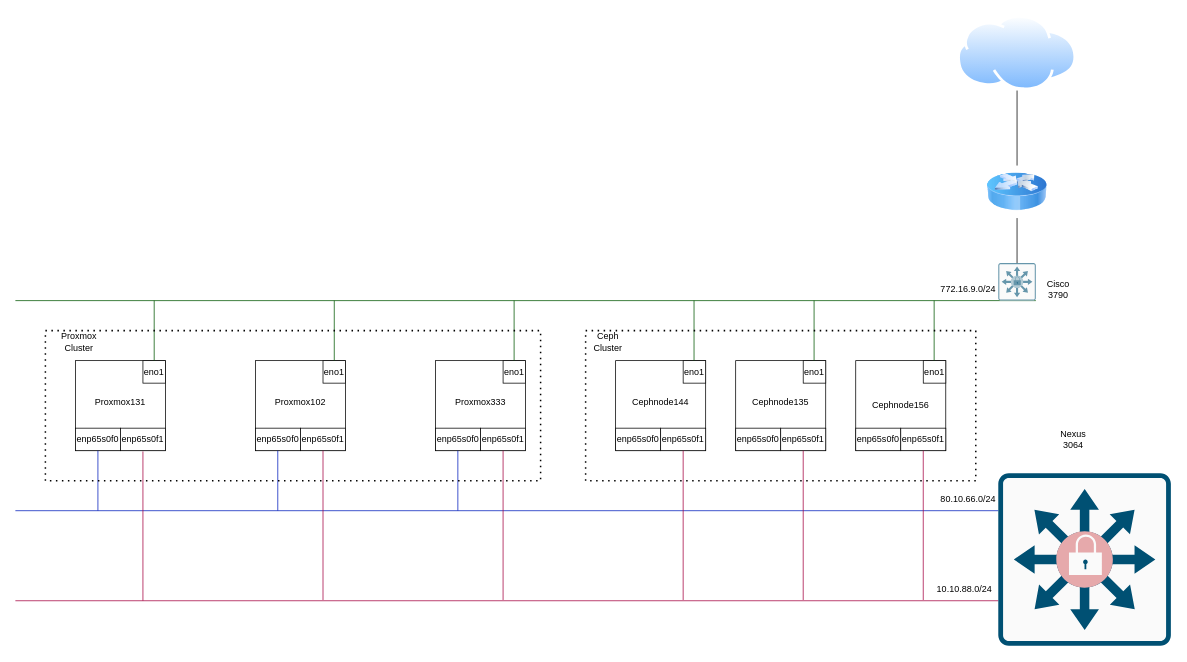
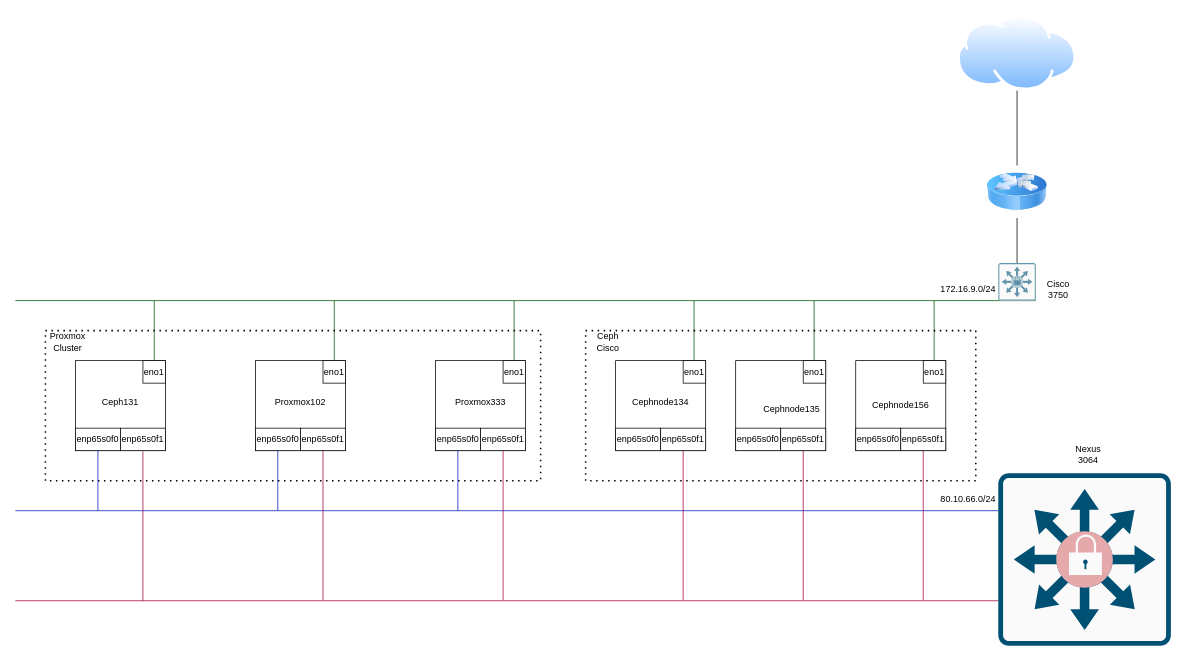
node "772.16.9.0/24": label "772.16.9.0/24" -> "172.16.9.0/24"
node "Cisco 3790": label "Cisco 3790" -> "Cisco 3750"
node "Proxmox Cluster": moved (79, 342) -> (68, 342)
node "Ceph Cluster": label "Ceph Cluster" -> "Ceph Cisco"
node "Proxmox131": label "Proxmox131" -> "Ceph131"
node "Cephnode144": label "Cephnode144" -> "Cephnode134"
node "Cephnode135": moved (780, 402) -> (792, 409)
node "Nexus 3064": moved (1073, 439) -> (1088, 454)
node "10.10.88.0/24": removed
